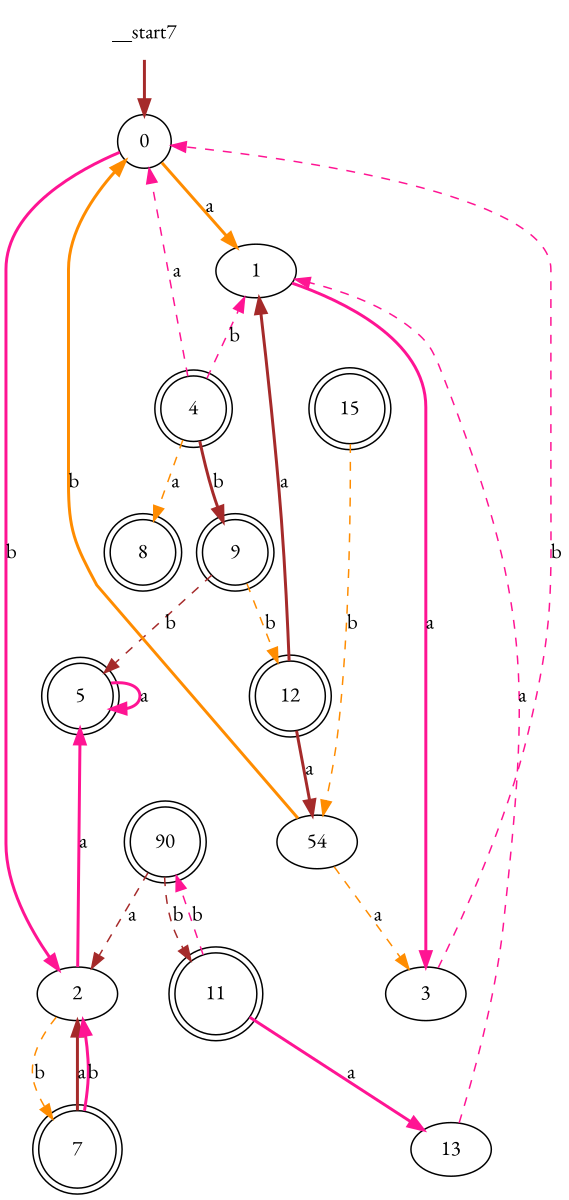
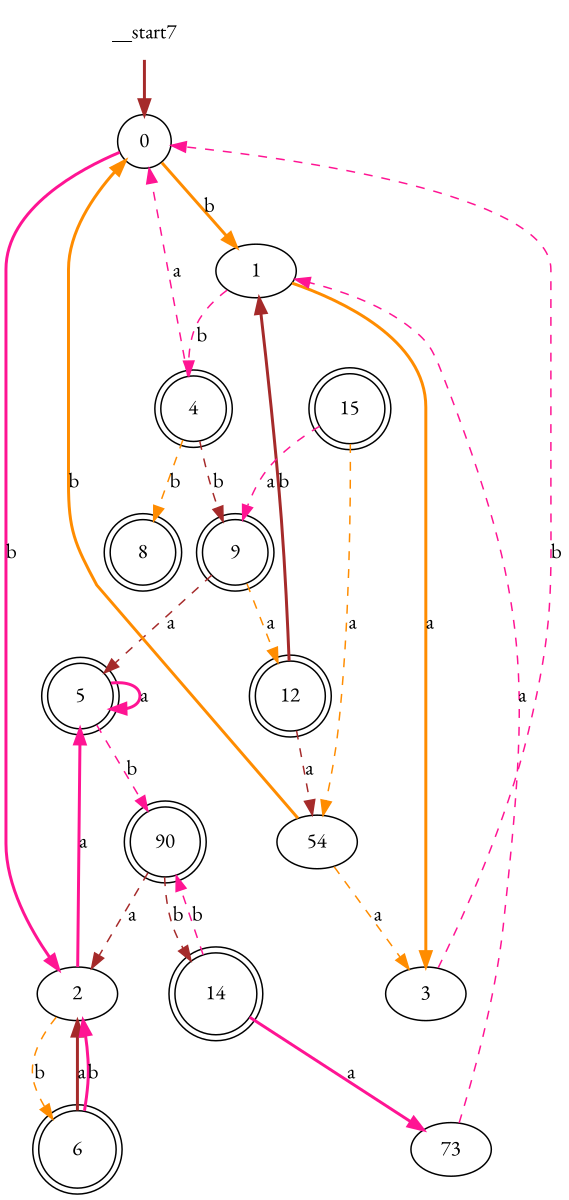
edge "0" -> "1": label "a" -> "b"
edge "4" -> "1": reversed
edge "15" -> "9": added, label "a"
edge "4" -> "9": style bold -> dashed
edge "4" -> "8": label "a" -> "b"
edge "12" -> "1": label "a" -> "b"
edge "1" -> "3": color deeppink -> darkorange
edge "9" -> "5": label "b" -> "a"
edge "9" -> "12": label "b" -> "a"
edge "15" -> "54": label "b" -> "a"
edge "5" -> "90": added, label "b"
edge "12" -> "54": style bold -> dashed
node "11": label "11" -> "14"
node "7": label "7" -> "6"
node "13": label "13" -> "73"
